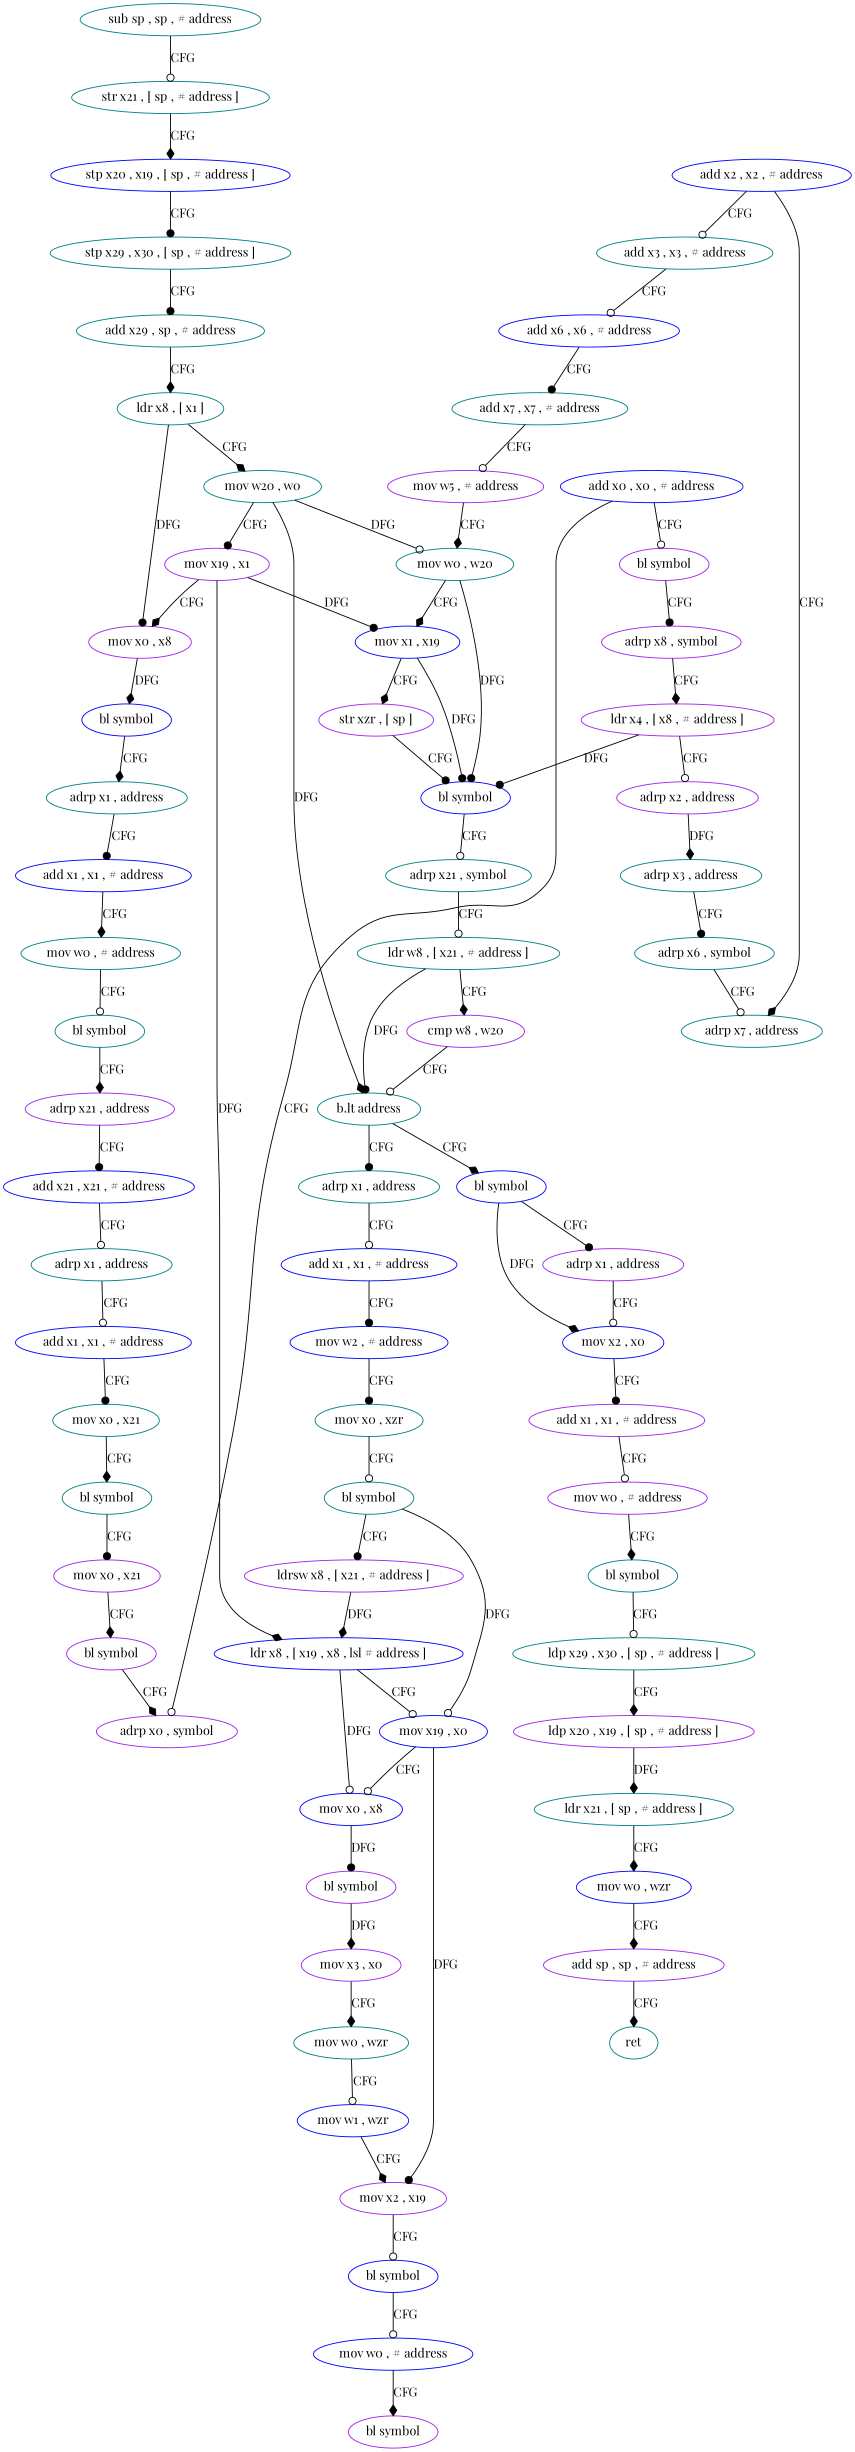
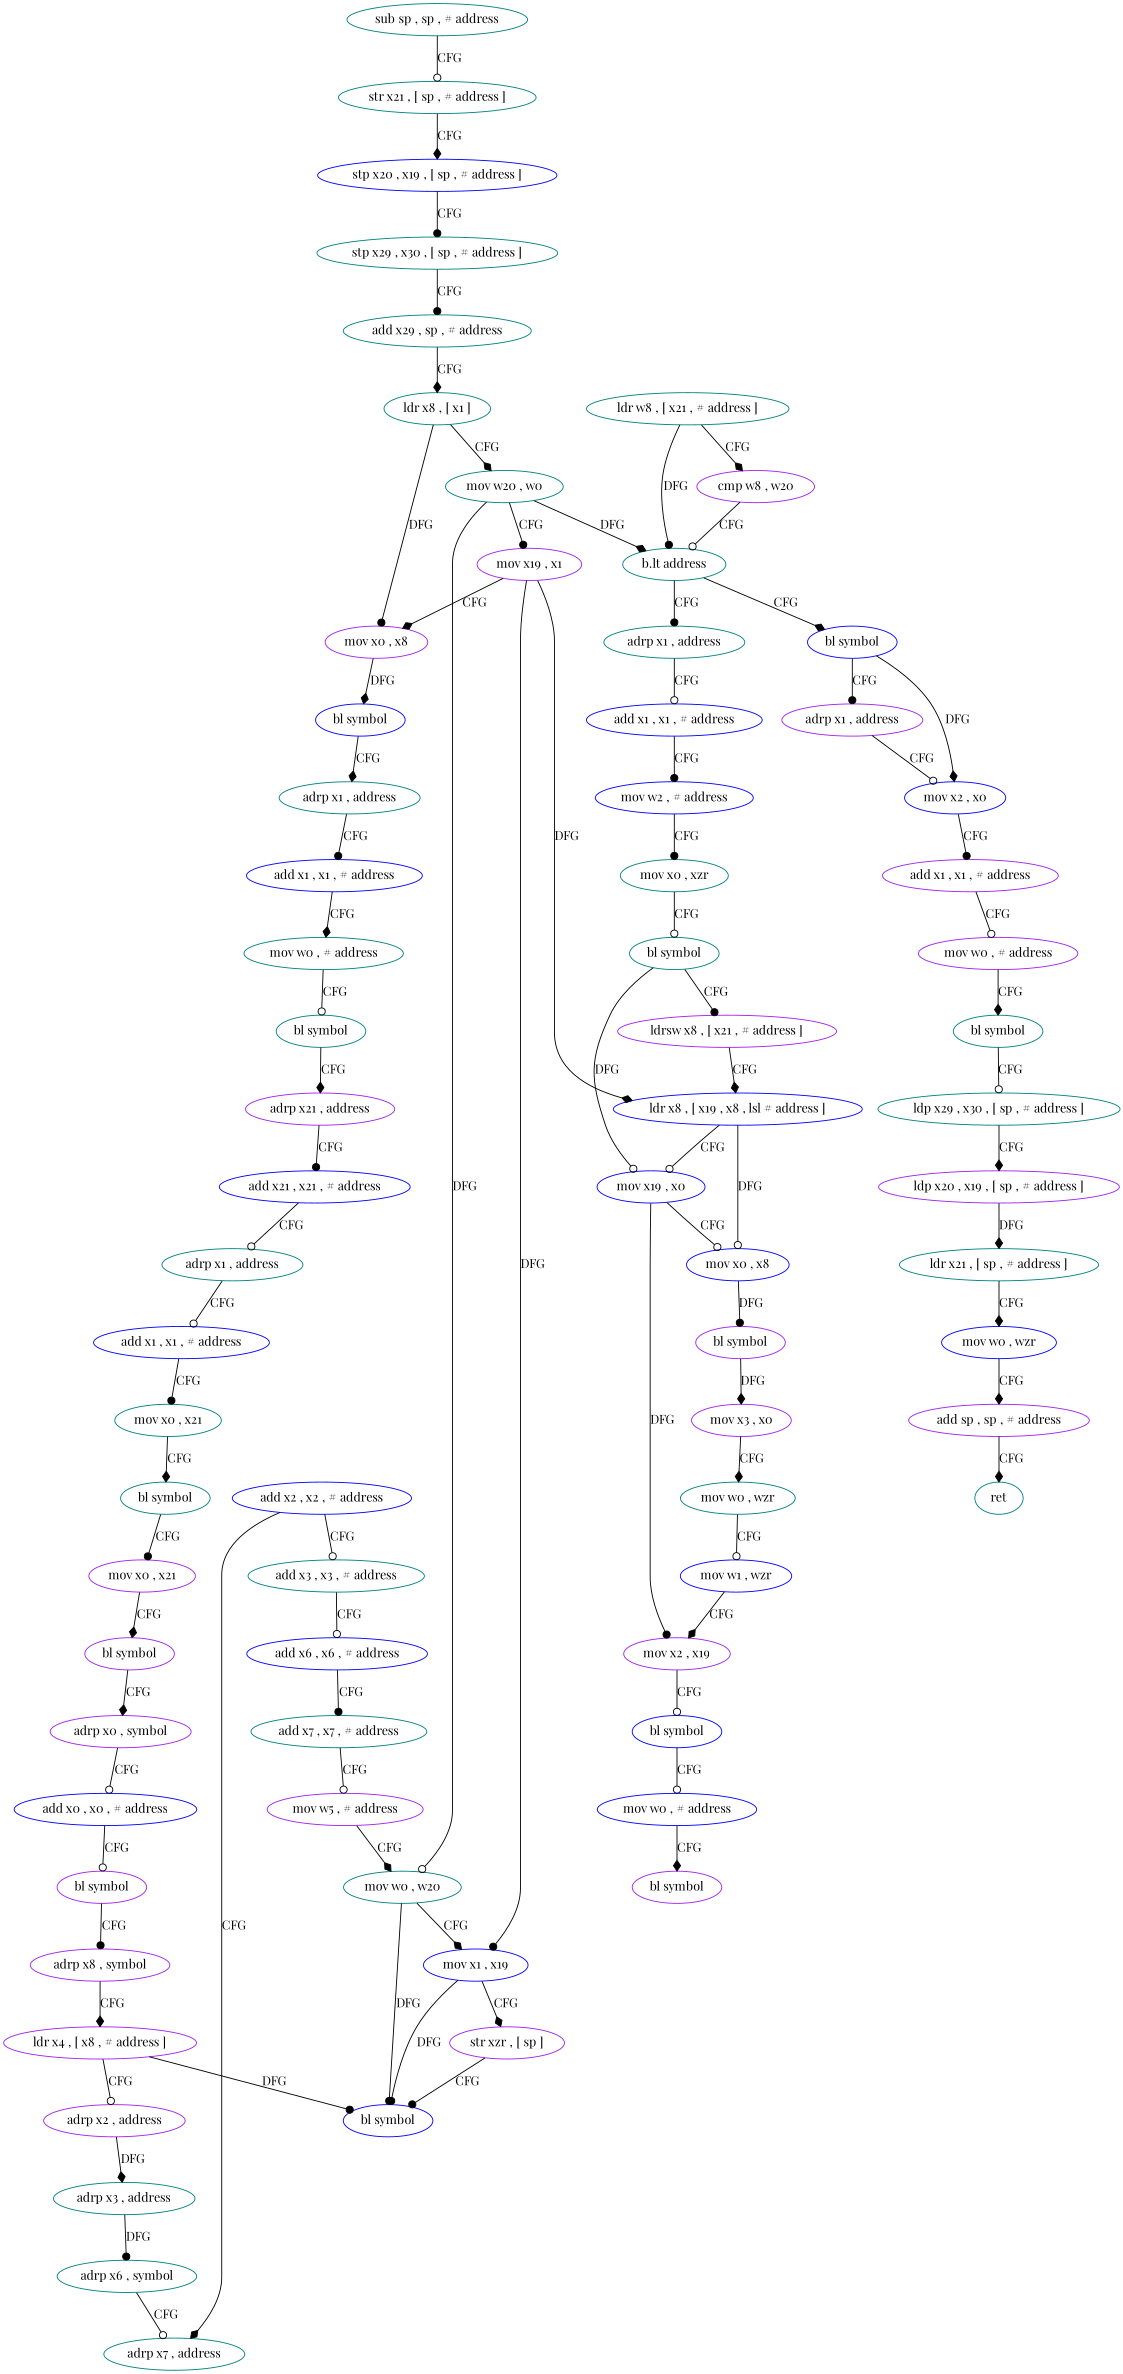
node "adrp x21 , symbol": removed
edge "adrp x3 , address" -> "adrp x6 , symbol": label "CFG" -> "DFG"
edge "add x0 , x0 , # address" -> "adrp x0 , symbol": reversed
edge "ldrsw x8 , [ x21 , # address ]" -> "ldr x8 , [ x19 , x8 , lsl # address ]": label "DFG" -> "CFG"
